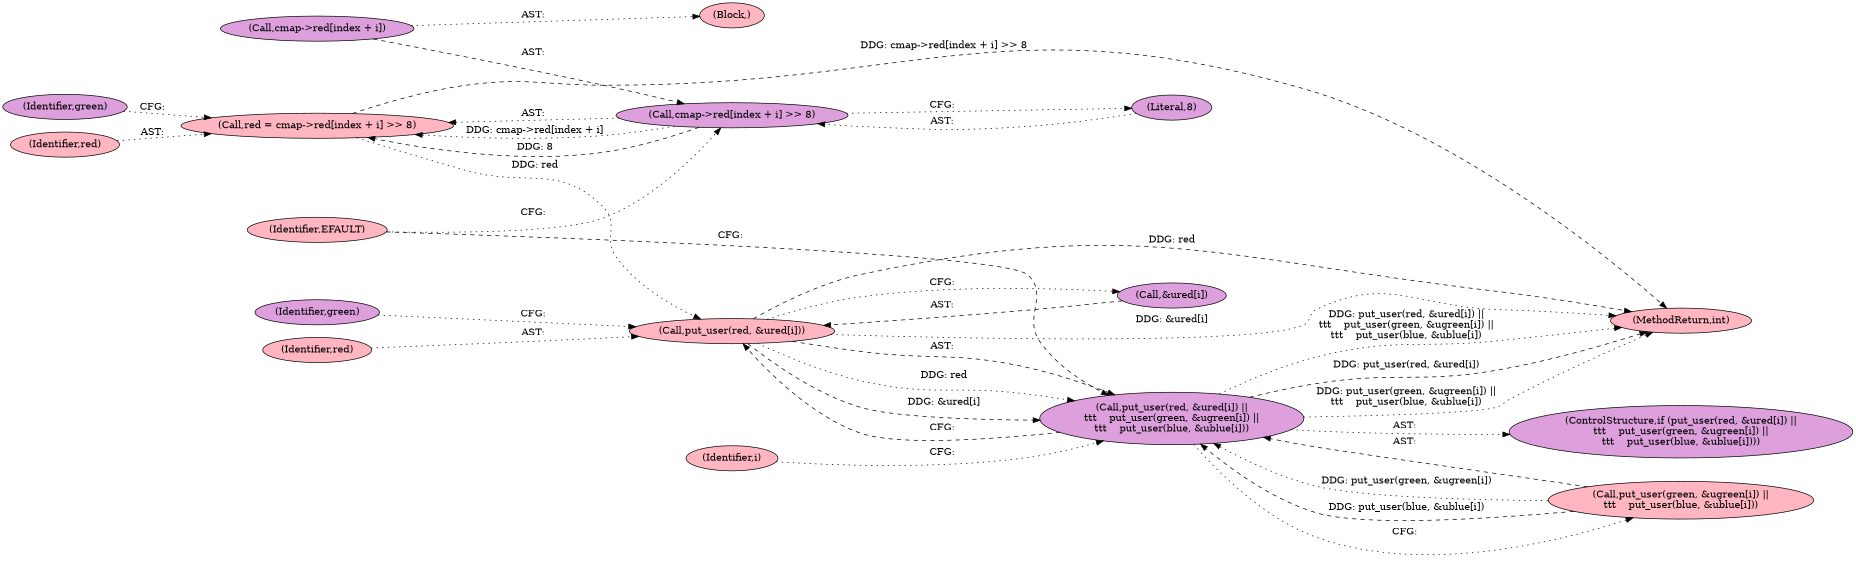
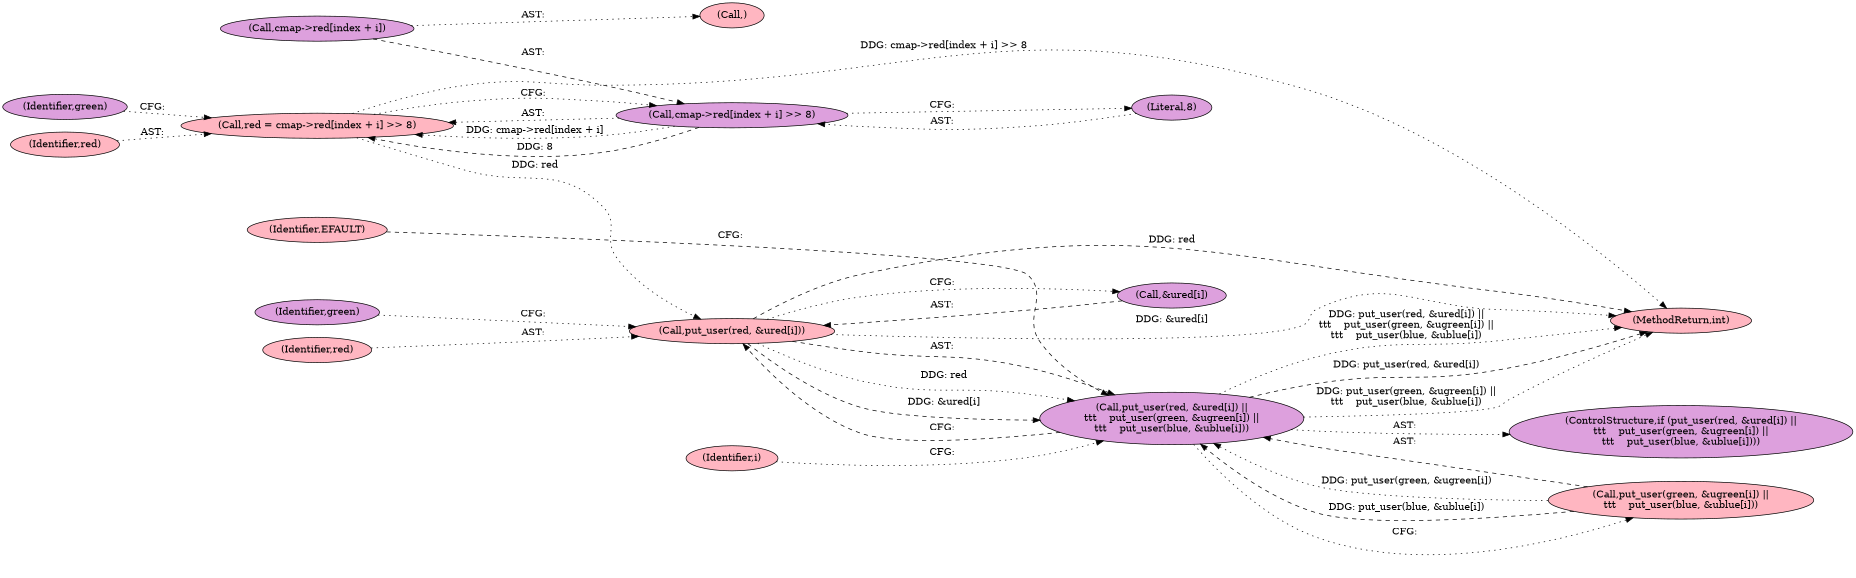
node "(Block,)": label "(Block,)" -> "(Call,)"
edge "(Call,red = cmap->red[index + i] >> 8)" -> "(MethodReturn,int)": style dashed -> dotted
edge "(Identifier,EFAULT)" -> "(Call,cmap->red[index + i] >> 8)": now "(Call,red = cmap->red[index + i] >> 8)" -> "(Call,cmap->red[index + i] >> 8)"
